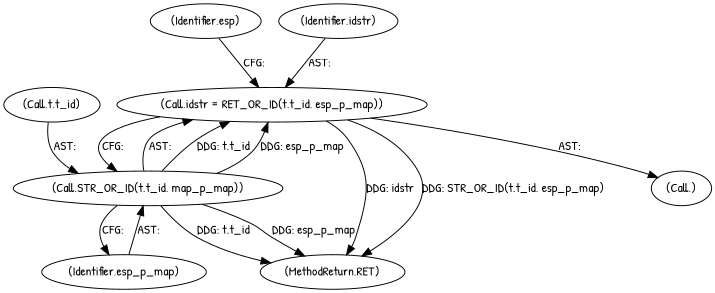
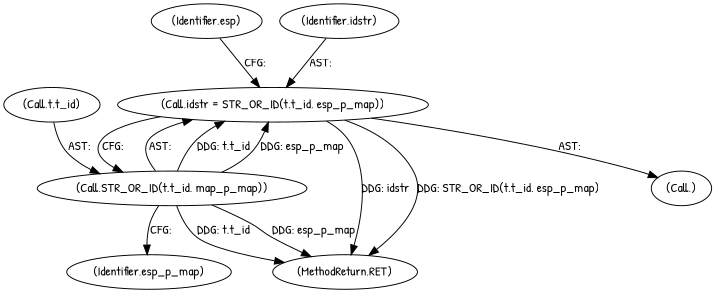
node "(Call,idstr = RET_OR_ID(t.t_id, esp_p_map))": label "(Call,idstr = RET_OR_ID(t.t_id, esp_p_map))" -> "(Call,idstr = STR_OR_ID(t.t_id, esp_p_map))"
edge "(Identifier,esp_p_map)" -> "(Call,STR_OR_ID(t.t_id, map_p_map))": removed, label "AST:"
